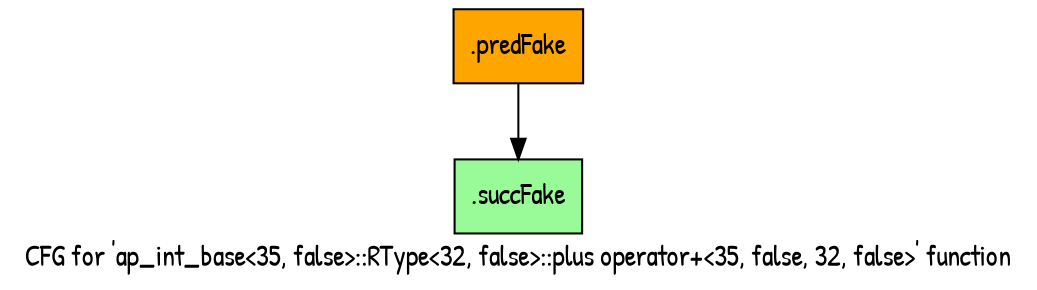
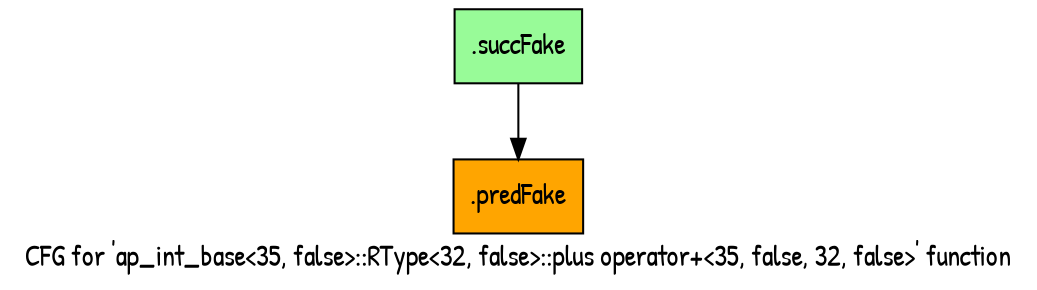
edge ".predFake" -> ".succFake": reversed
